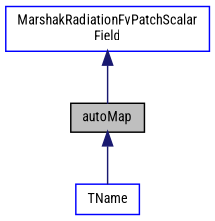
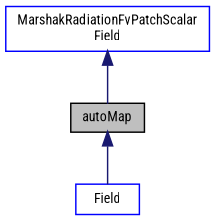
node "TName": label "TName" -> "Field"
